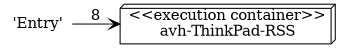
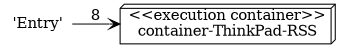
node "<<execution container>> avh-ThinkPad-RSS": label "<<execution container>> avh-ThinkPad-RSS" -> "<<execution container>> container-ThinkPad-RSS"
